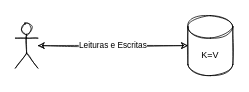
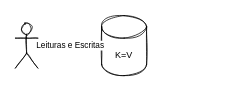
node "K=V": moved (210, 45) -> (124, 45)
